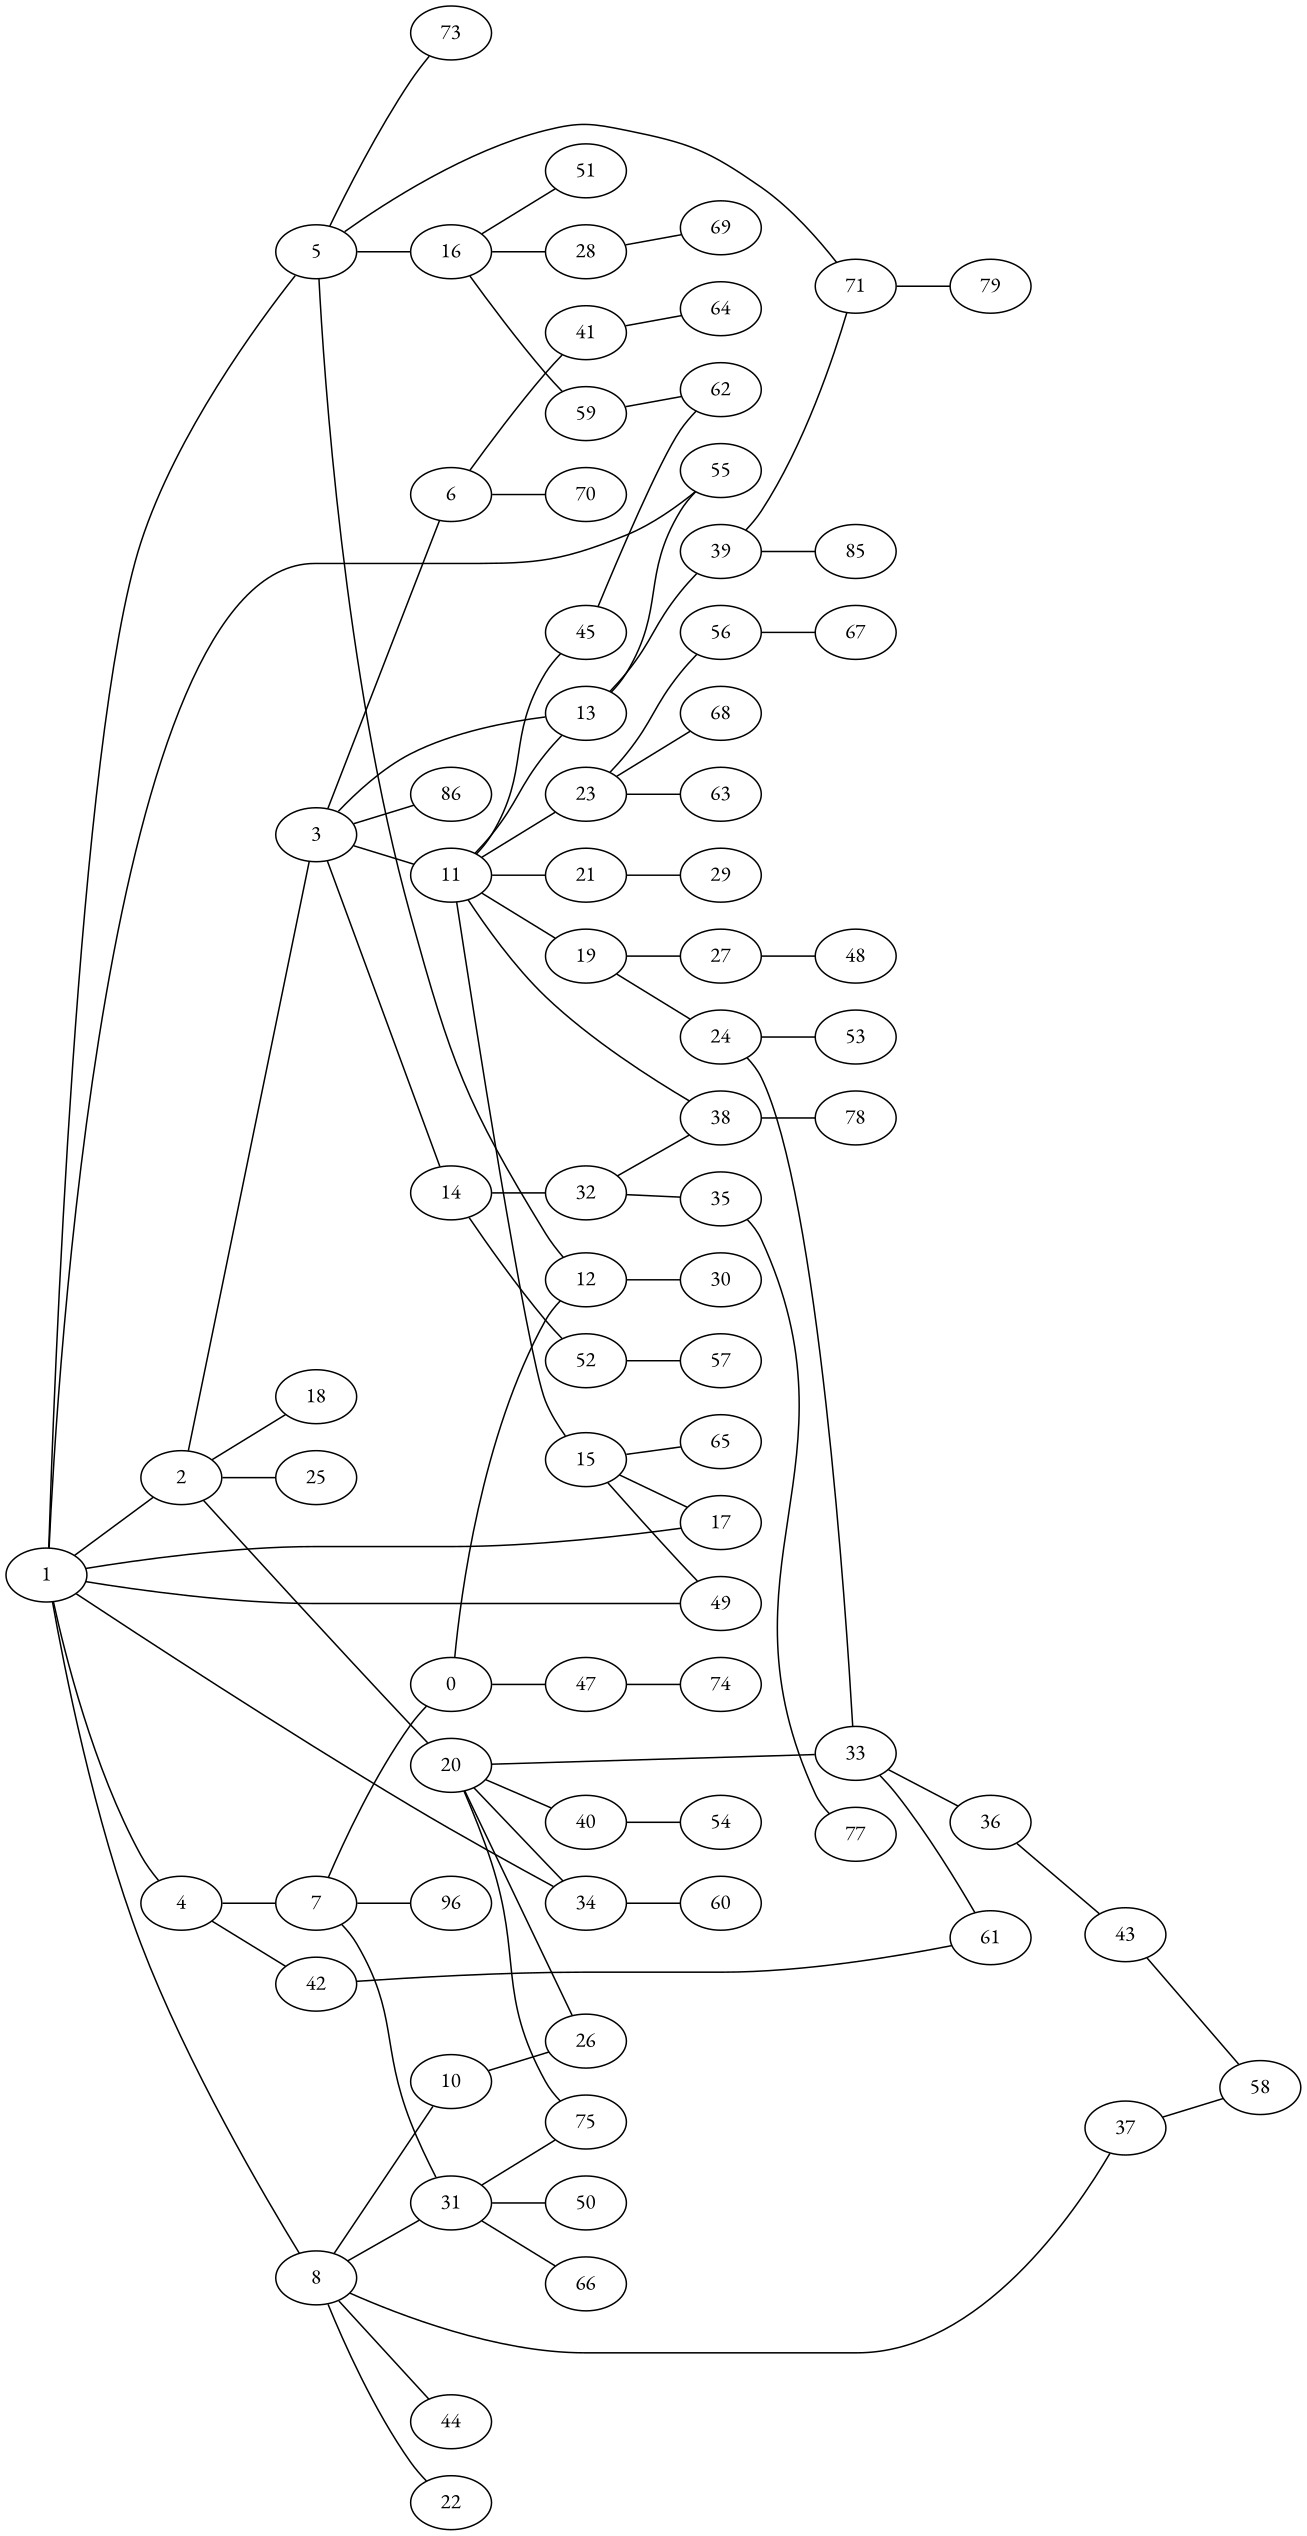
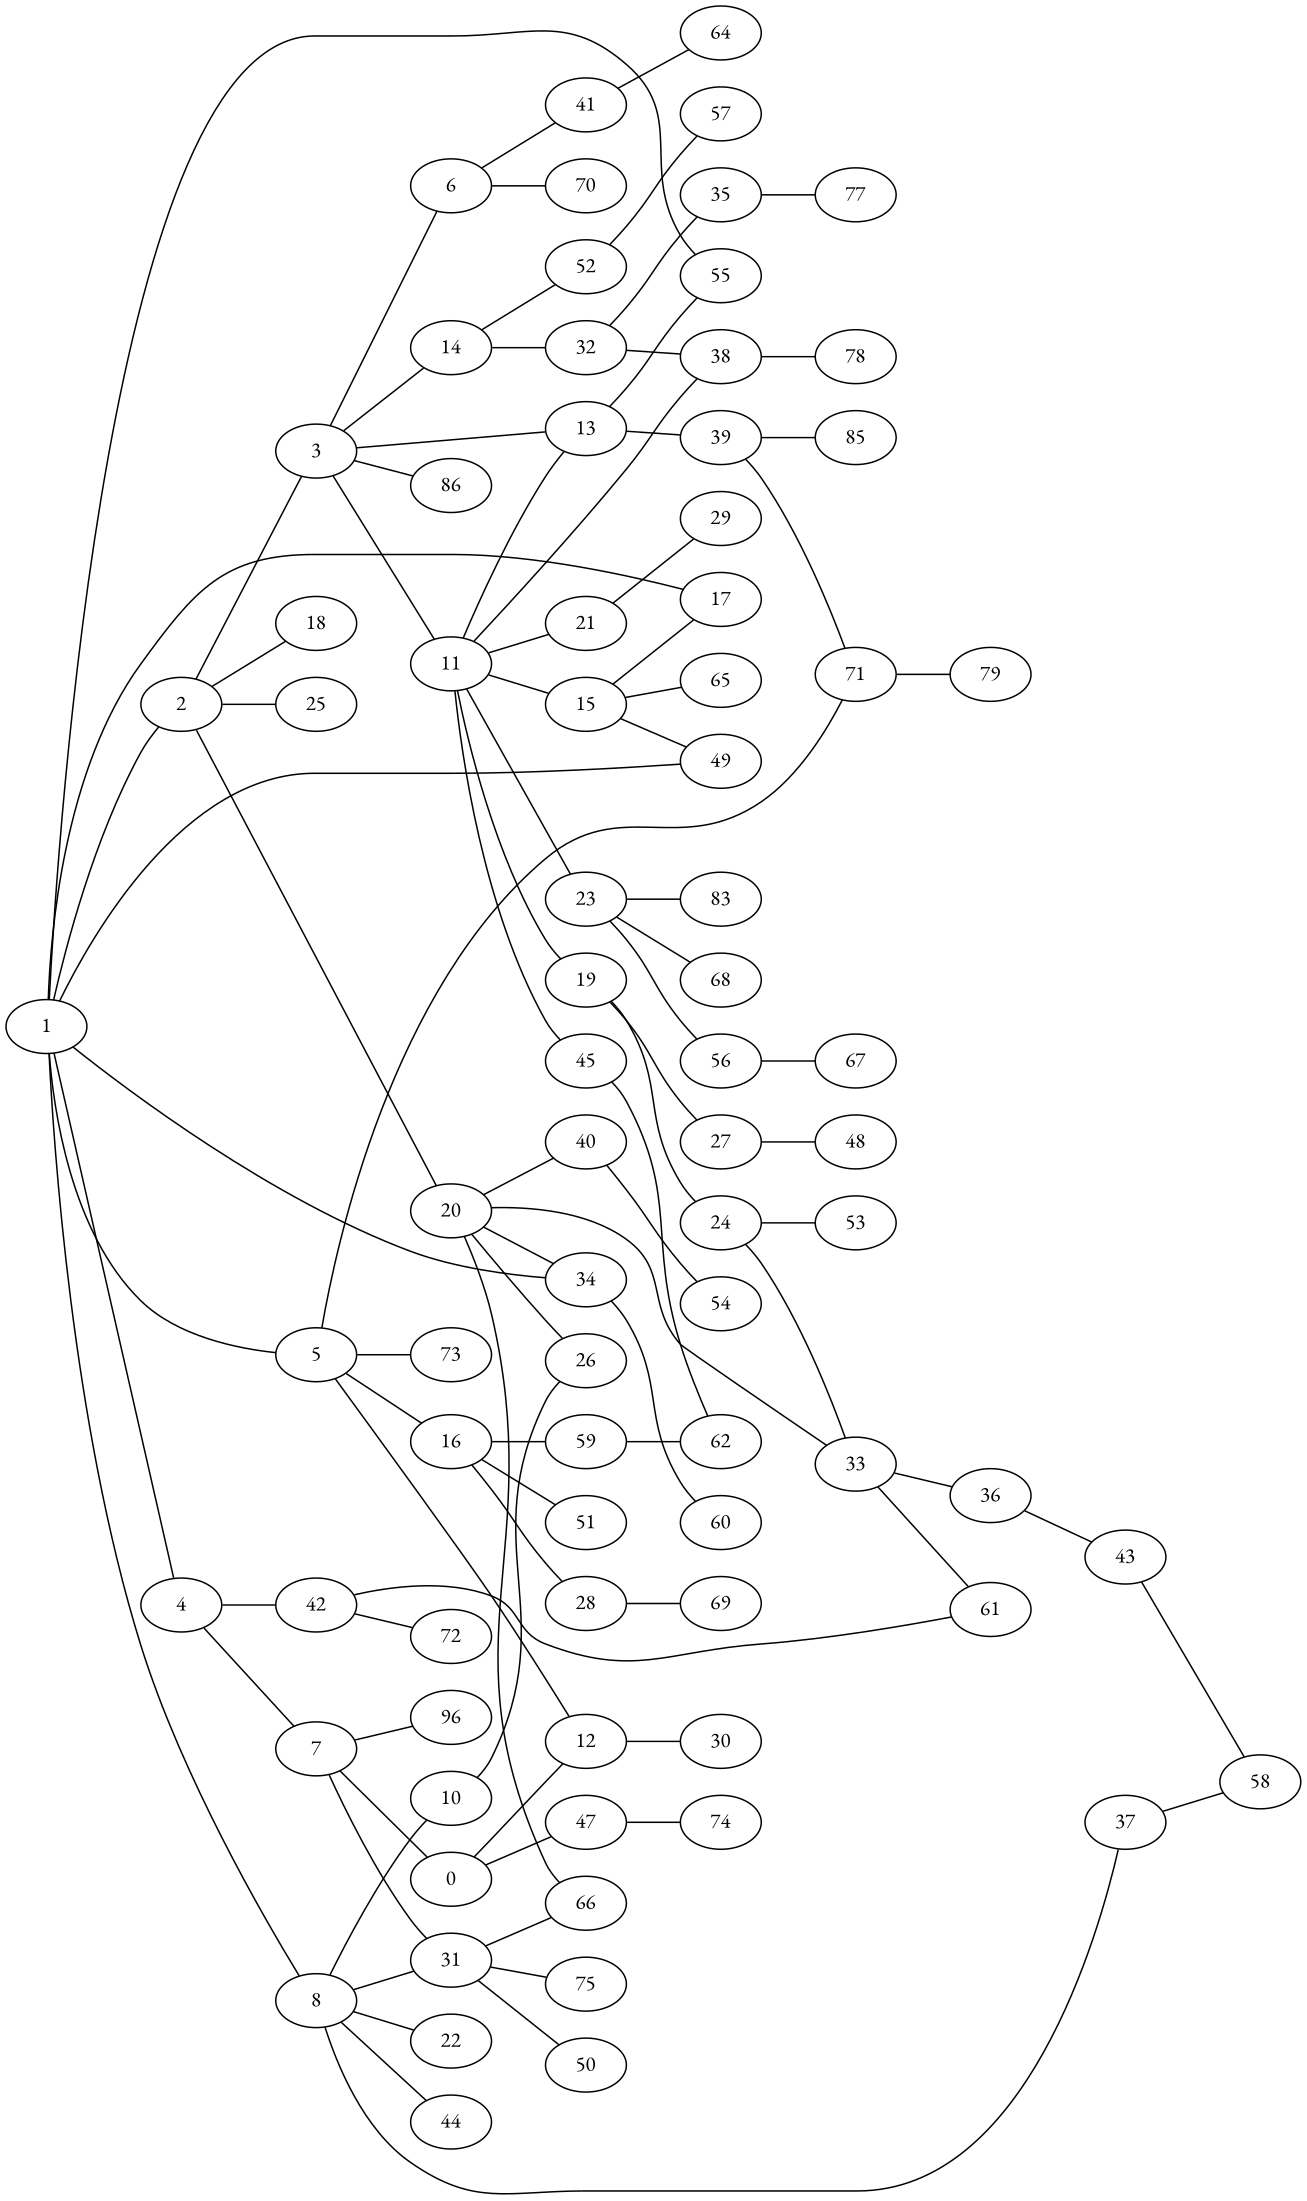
node "63": label "63" -> "83"
node "72": added
edge "20" -- "75": now "20" -- "66"
